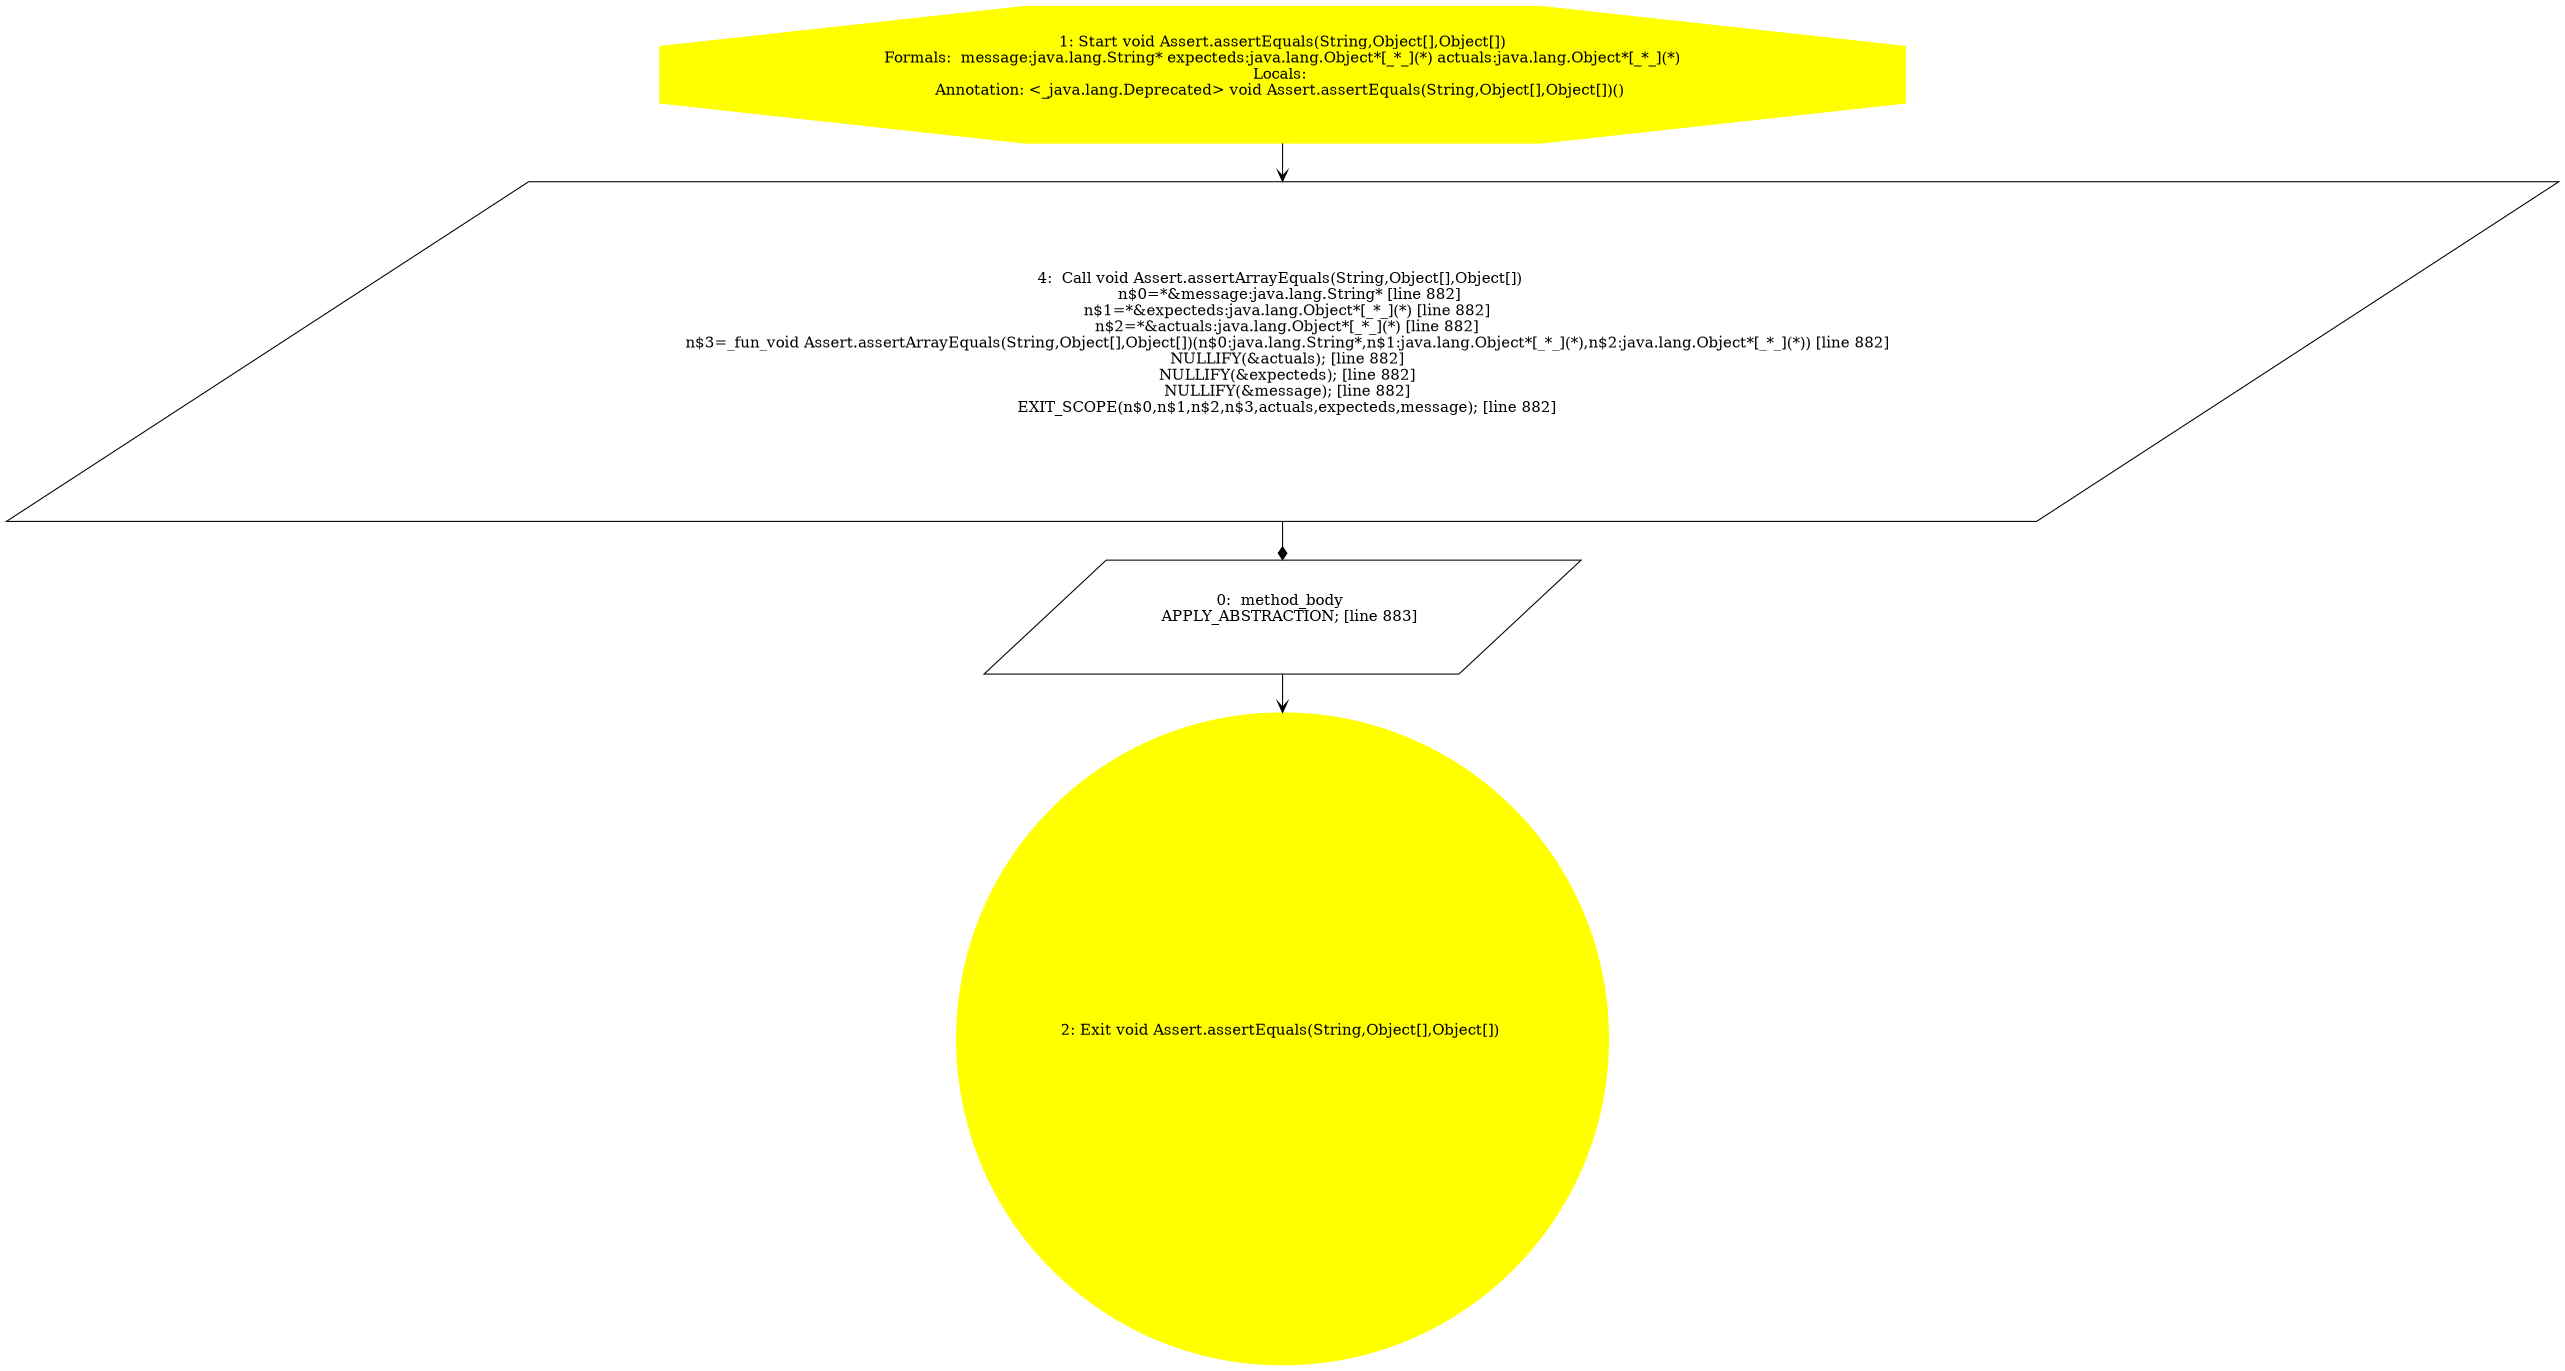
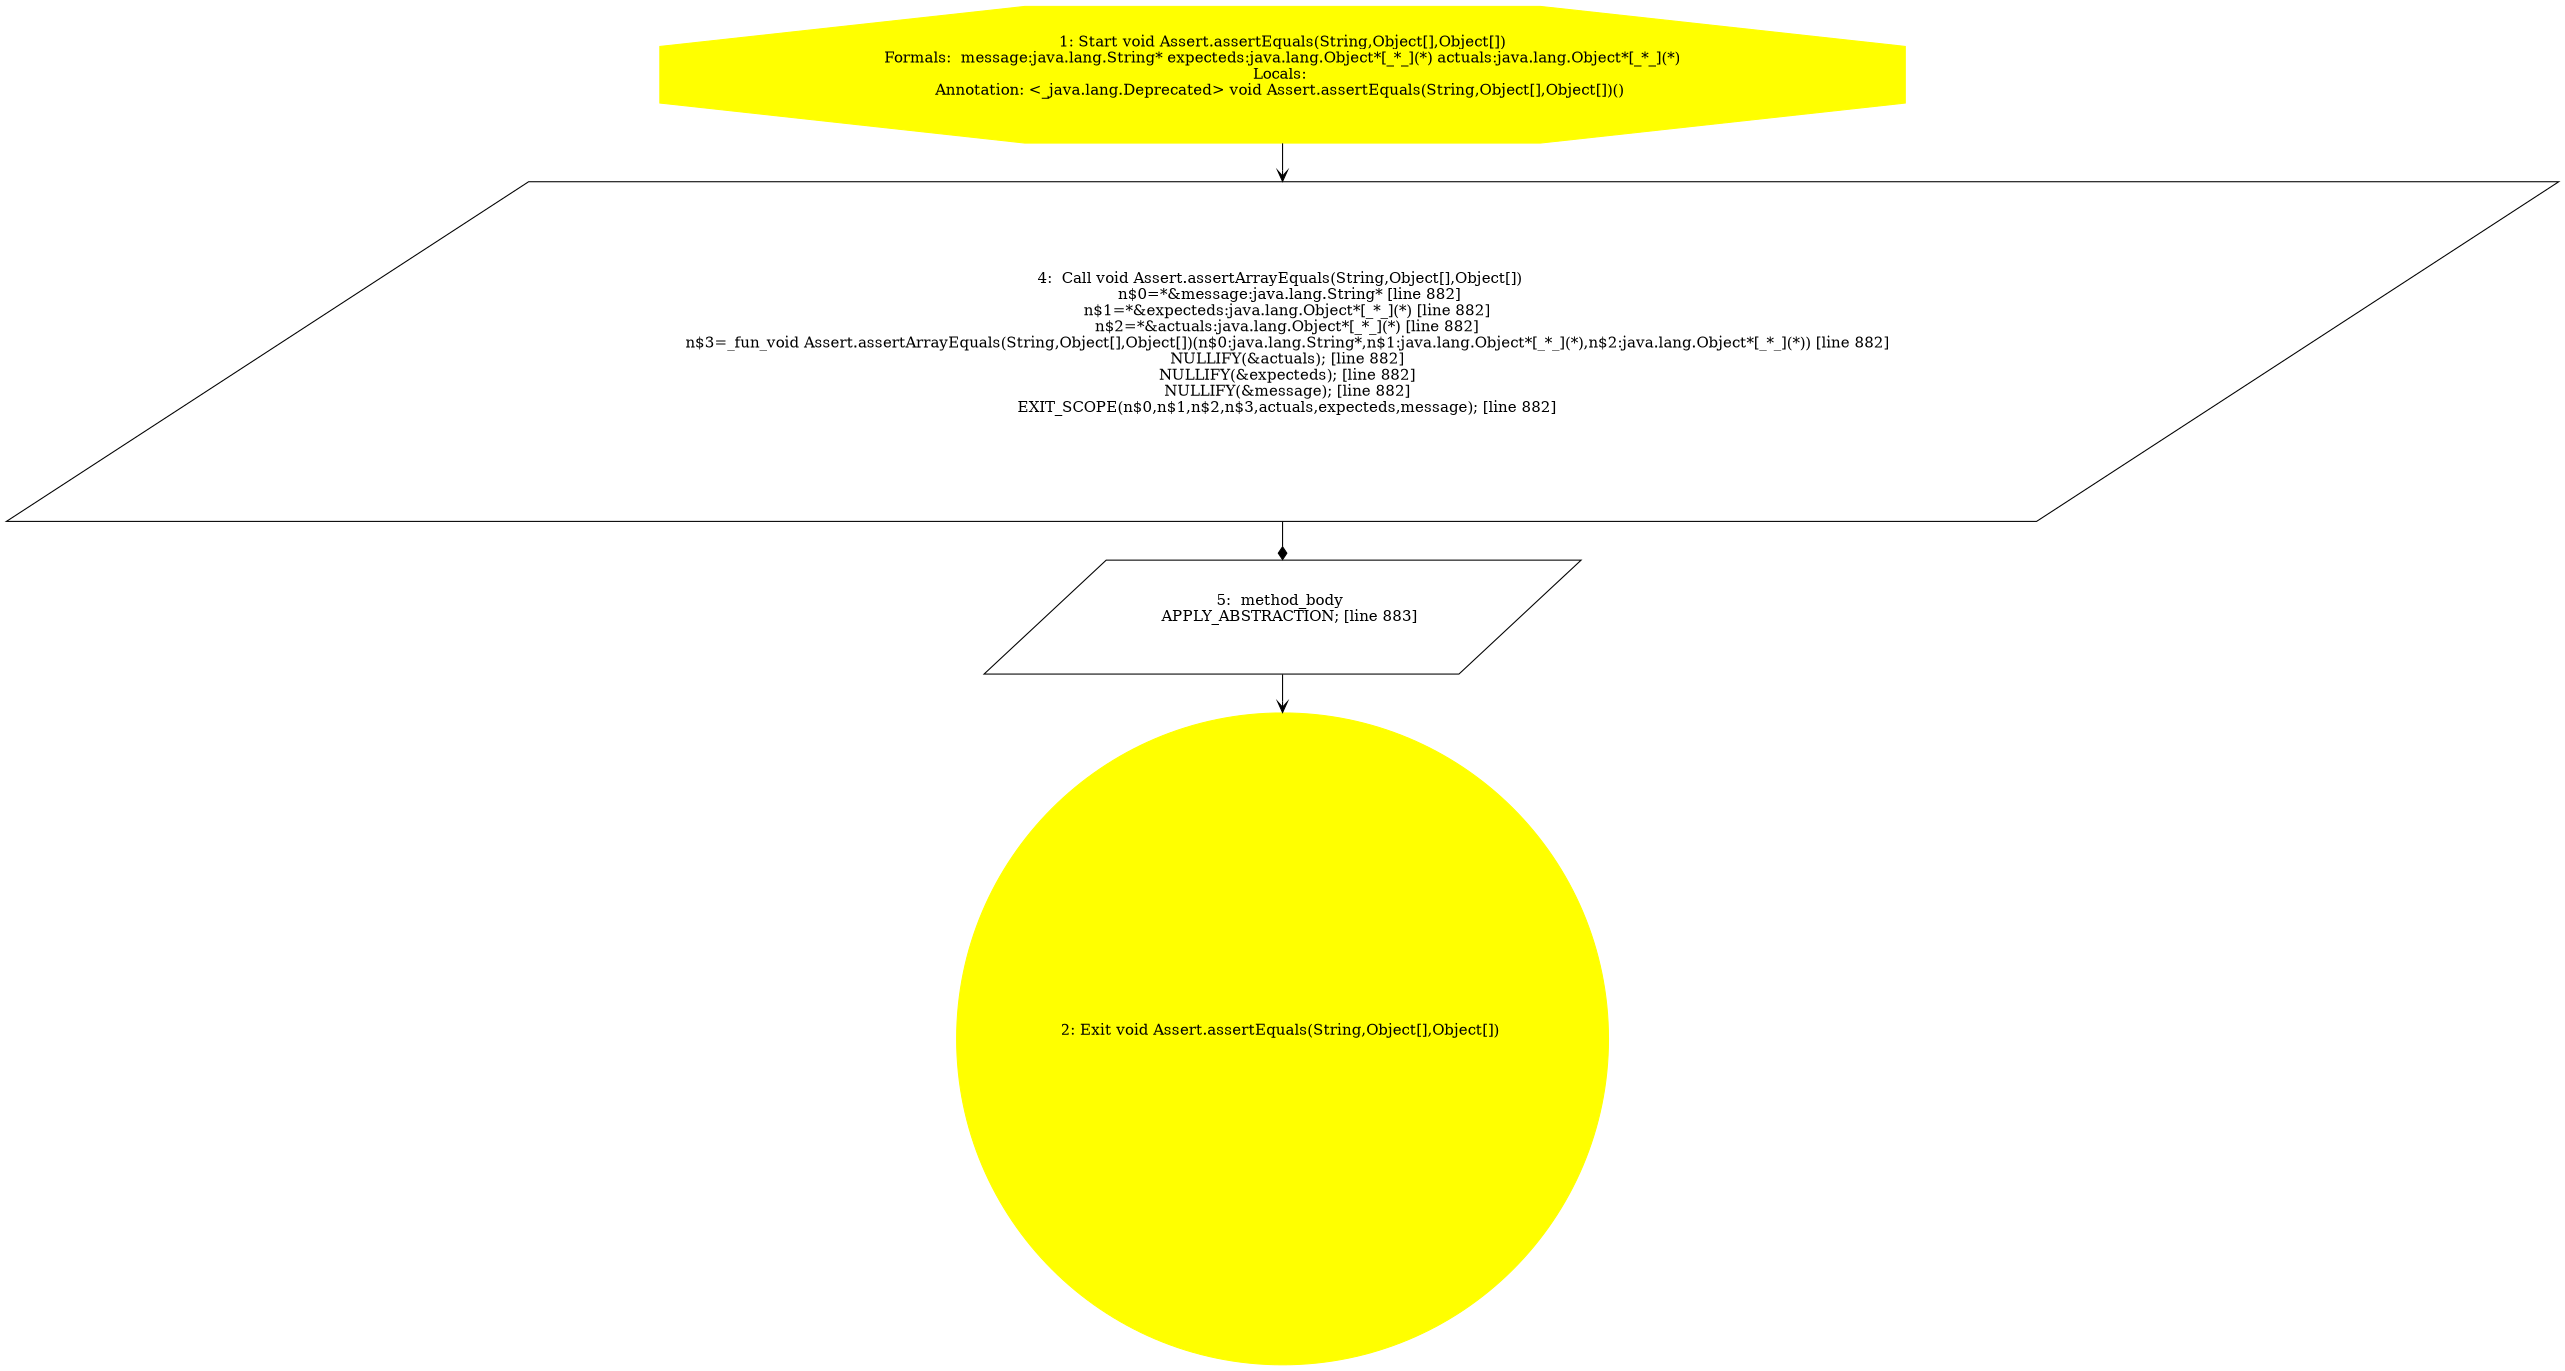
node "0:  method_body APPLY_ABSTRACTION; [line 883]": label "0:  method_body APPLY_ABSTRACTION; [line 883]" -> "5:  method_body APPLY_ABSTRACTION; [line 883]"
